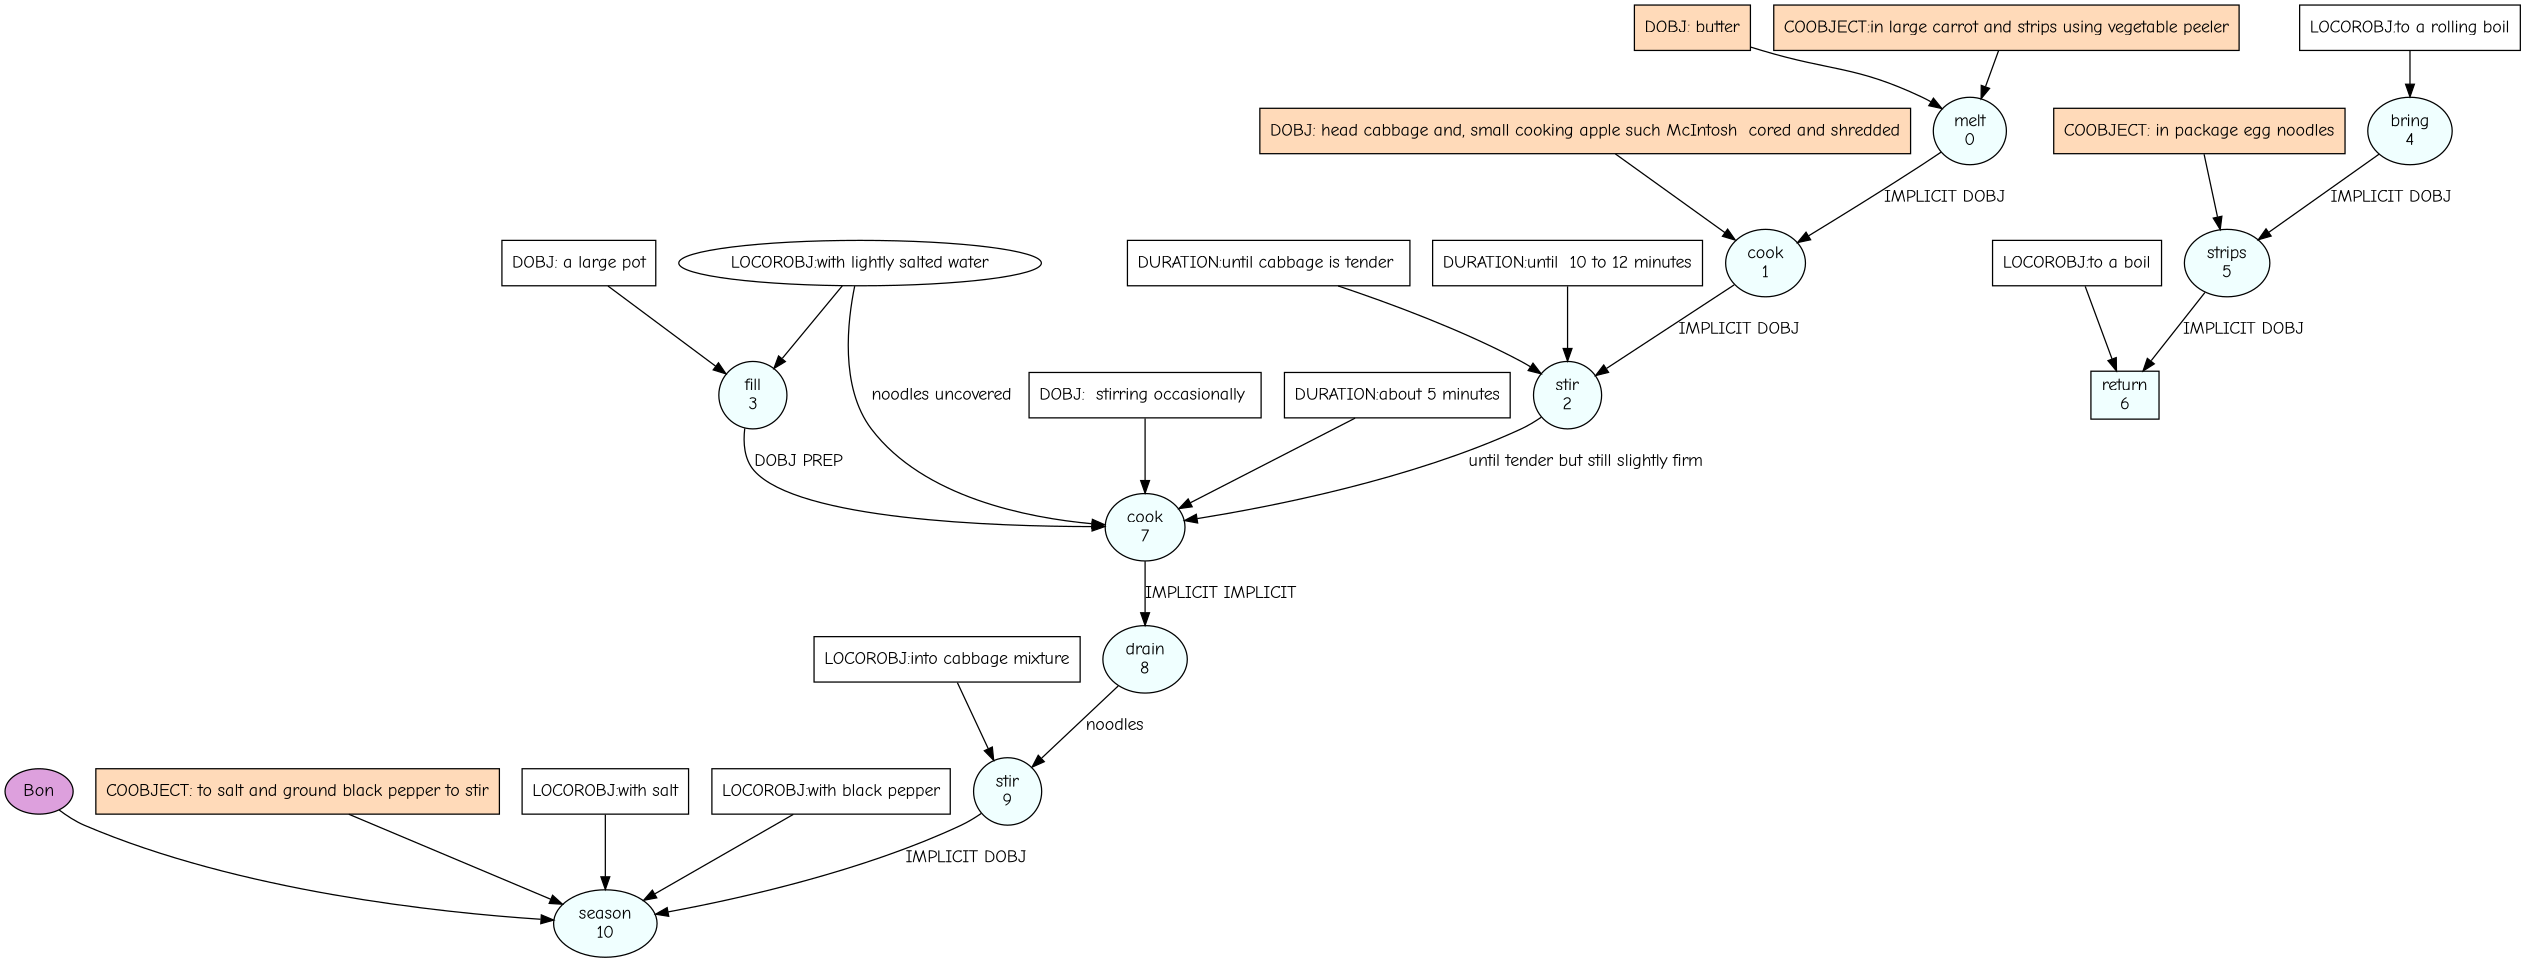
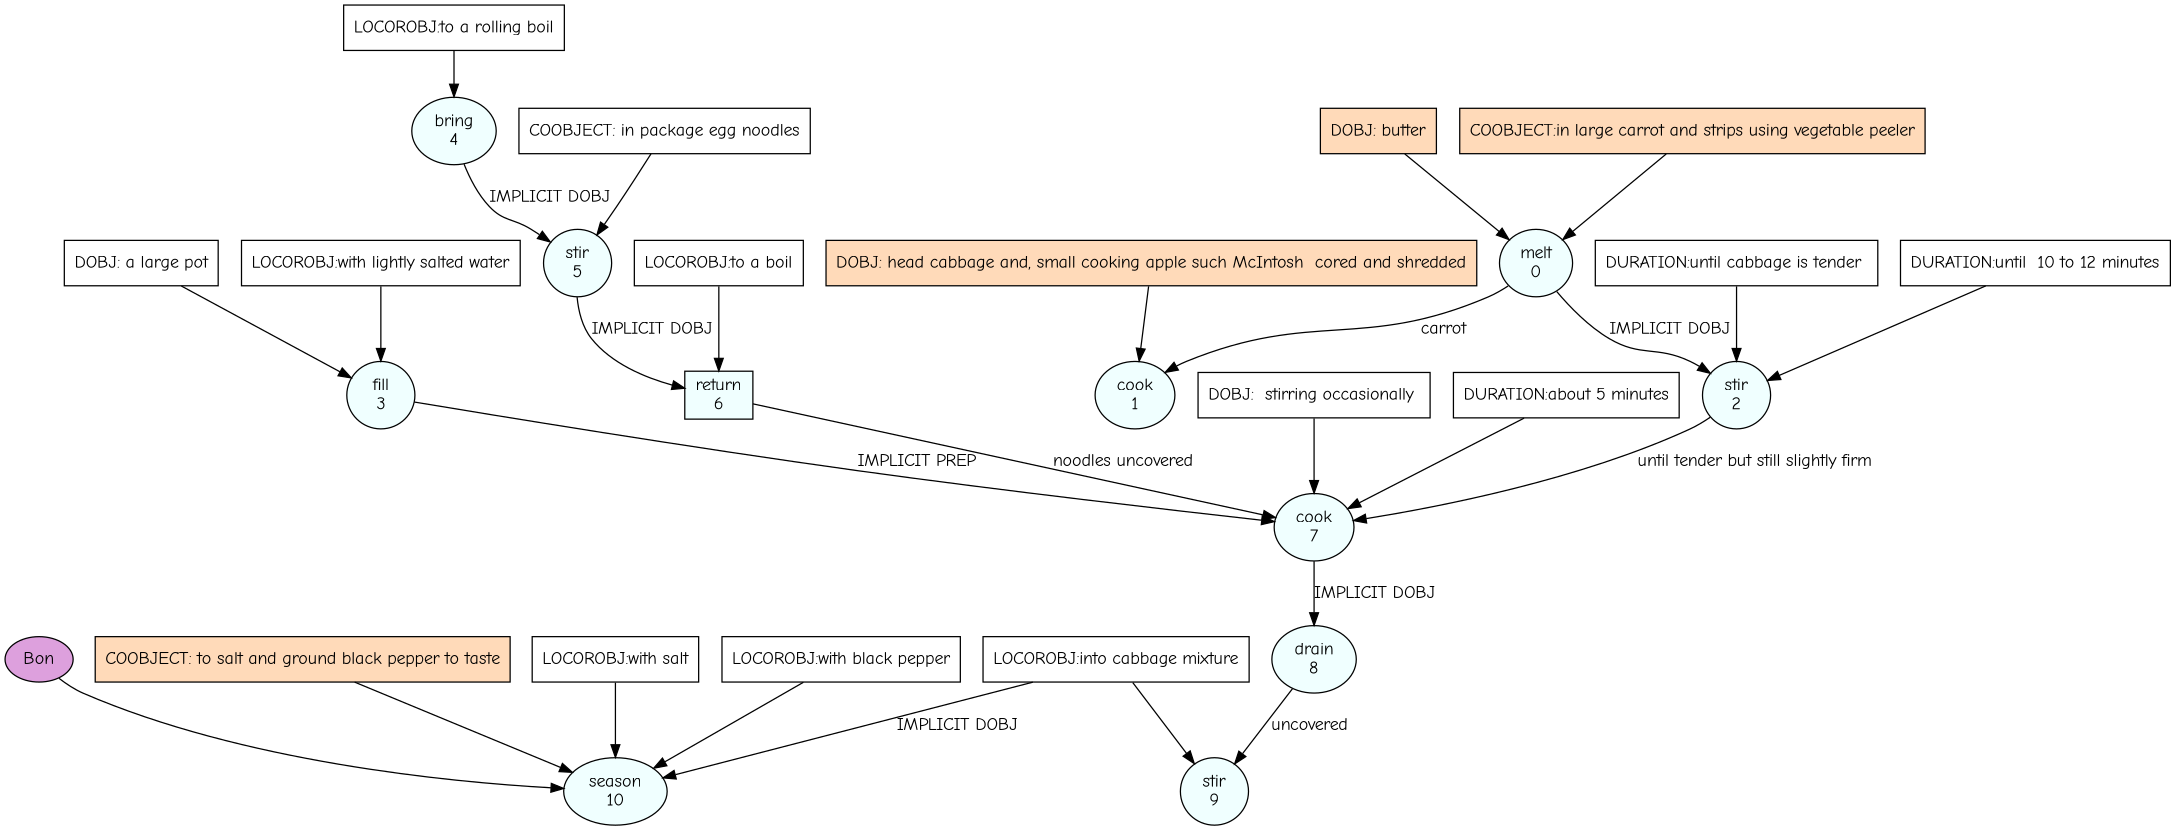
node "COOBJECT: in package egg noodles": fillcolor peachpuff -> white
edge "melt 0" -> "cook 1": label "IMPLICIT DOBJ" -> " carrot "
node "LOCOROBJ:with lightly salted water": shape ellipse -> box
node "strips 5": label "strips 5" -> "stir 5"
edge "cook 1" -> "stir 2": now "melt 0" -> "stir 2"
edge "fill 3" -> "cook 7": label "DOBJ PREP" -> "IMPLICIT PREP"
edge "LOCOROBJ:with lightly salted water" -> "cook 7": now "return 6" -> "cook 7"
edge "cook 7" -> "drain 8": label "IMPLICIT IMPLICIT" -> "IMPLICIT DOBJ"
edge "drain 8" -> "stir 9": label "noodles" -> "uncovered"
node "COOBJECT: to salt and ground black pepper to stir": label "COOBJECT: to salt and ground black pepper to stir" -> "COOBJECT: to salt and ground black pepper to taste"
edge "stir 9" -> "season 10": now "LOCOROBJ:into cabbage mixture" -> "season 10"
